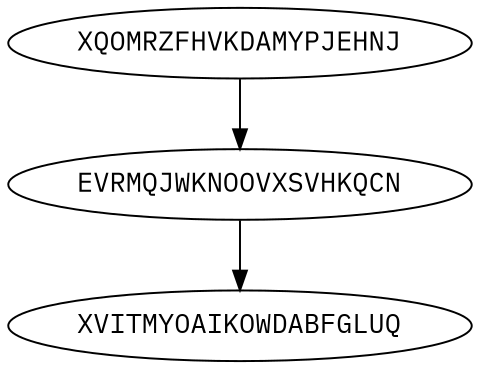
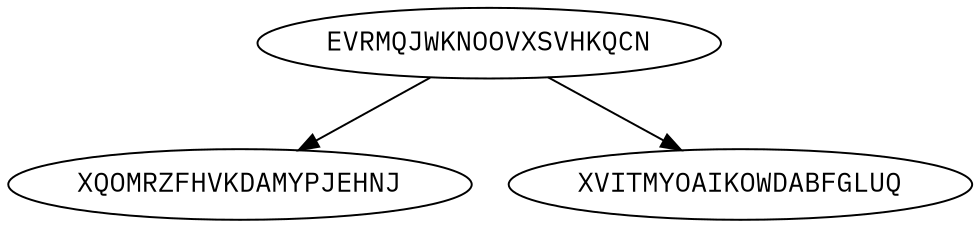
edge "XQOMRZFHVKDAMYPJEHNJ" -> "EVRMQJWKNOOVXSVHKQCN": reversed
